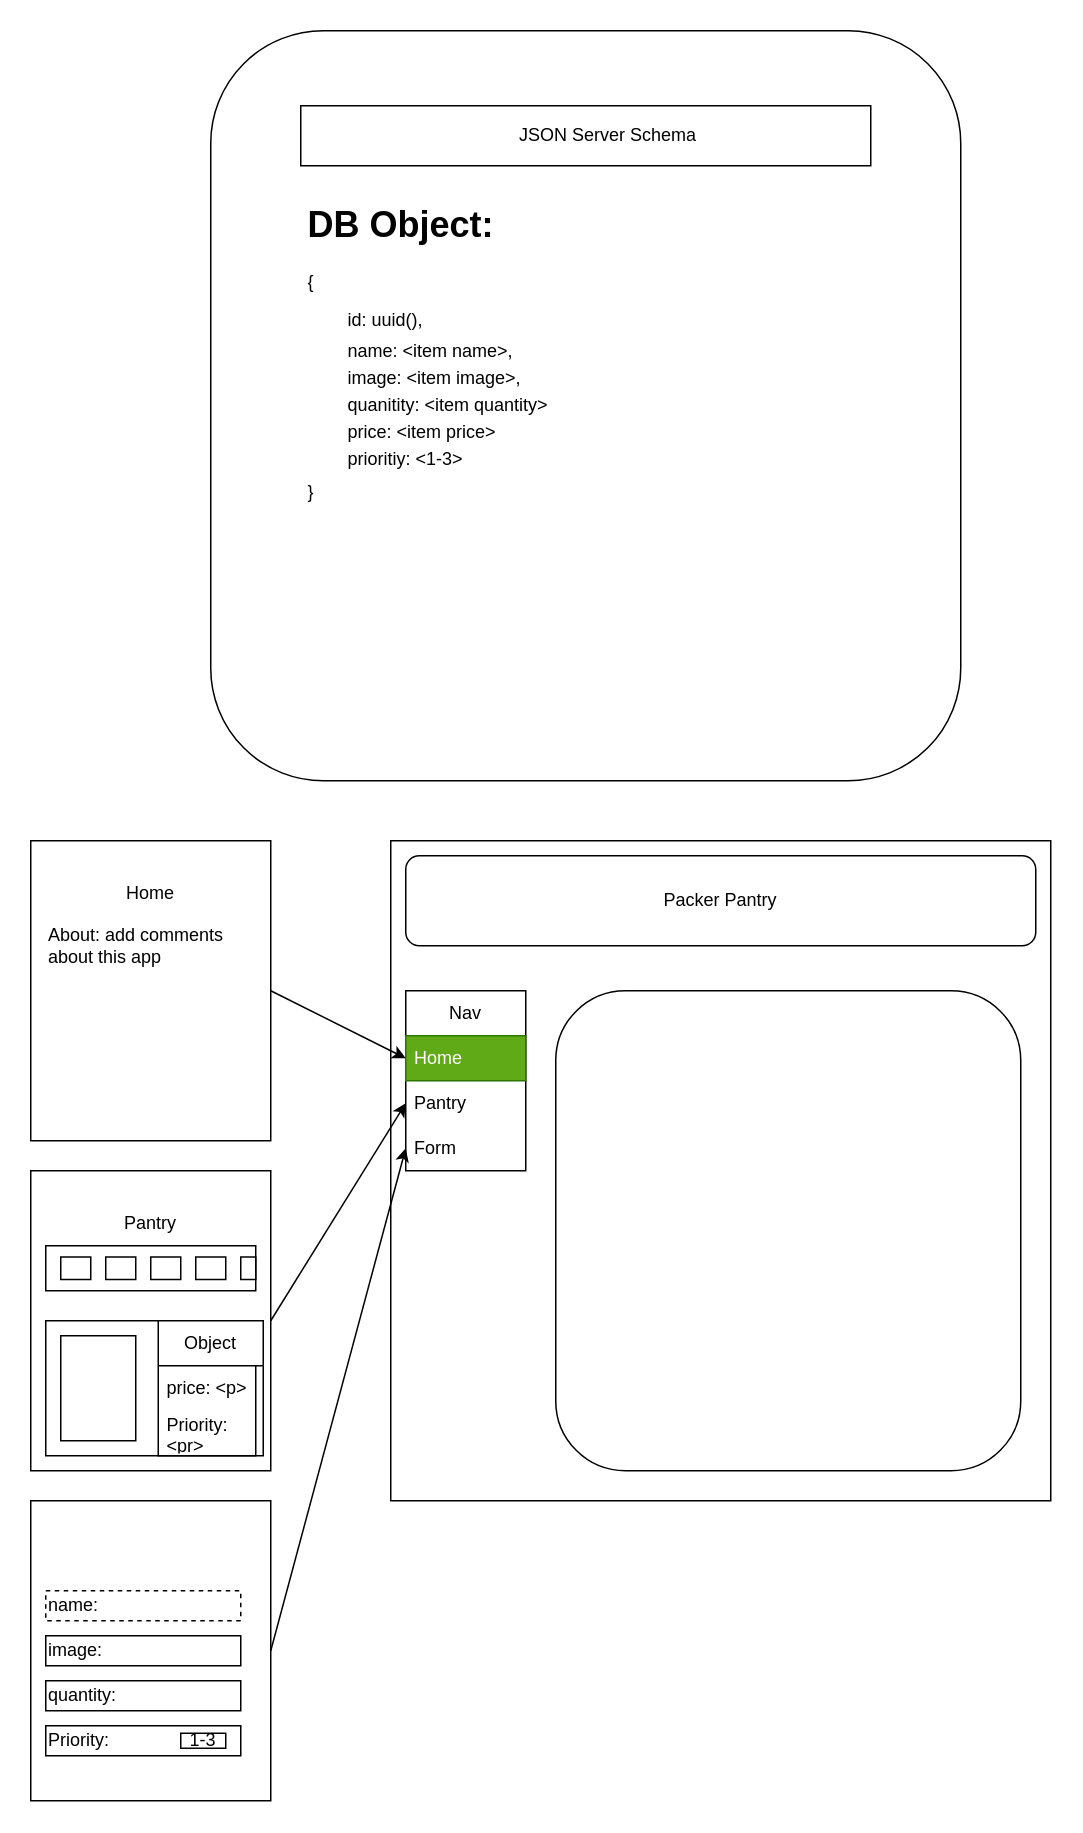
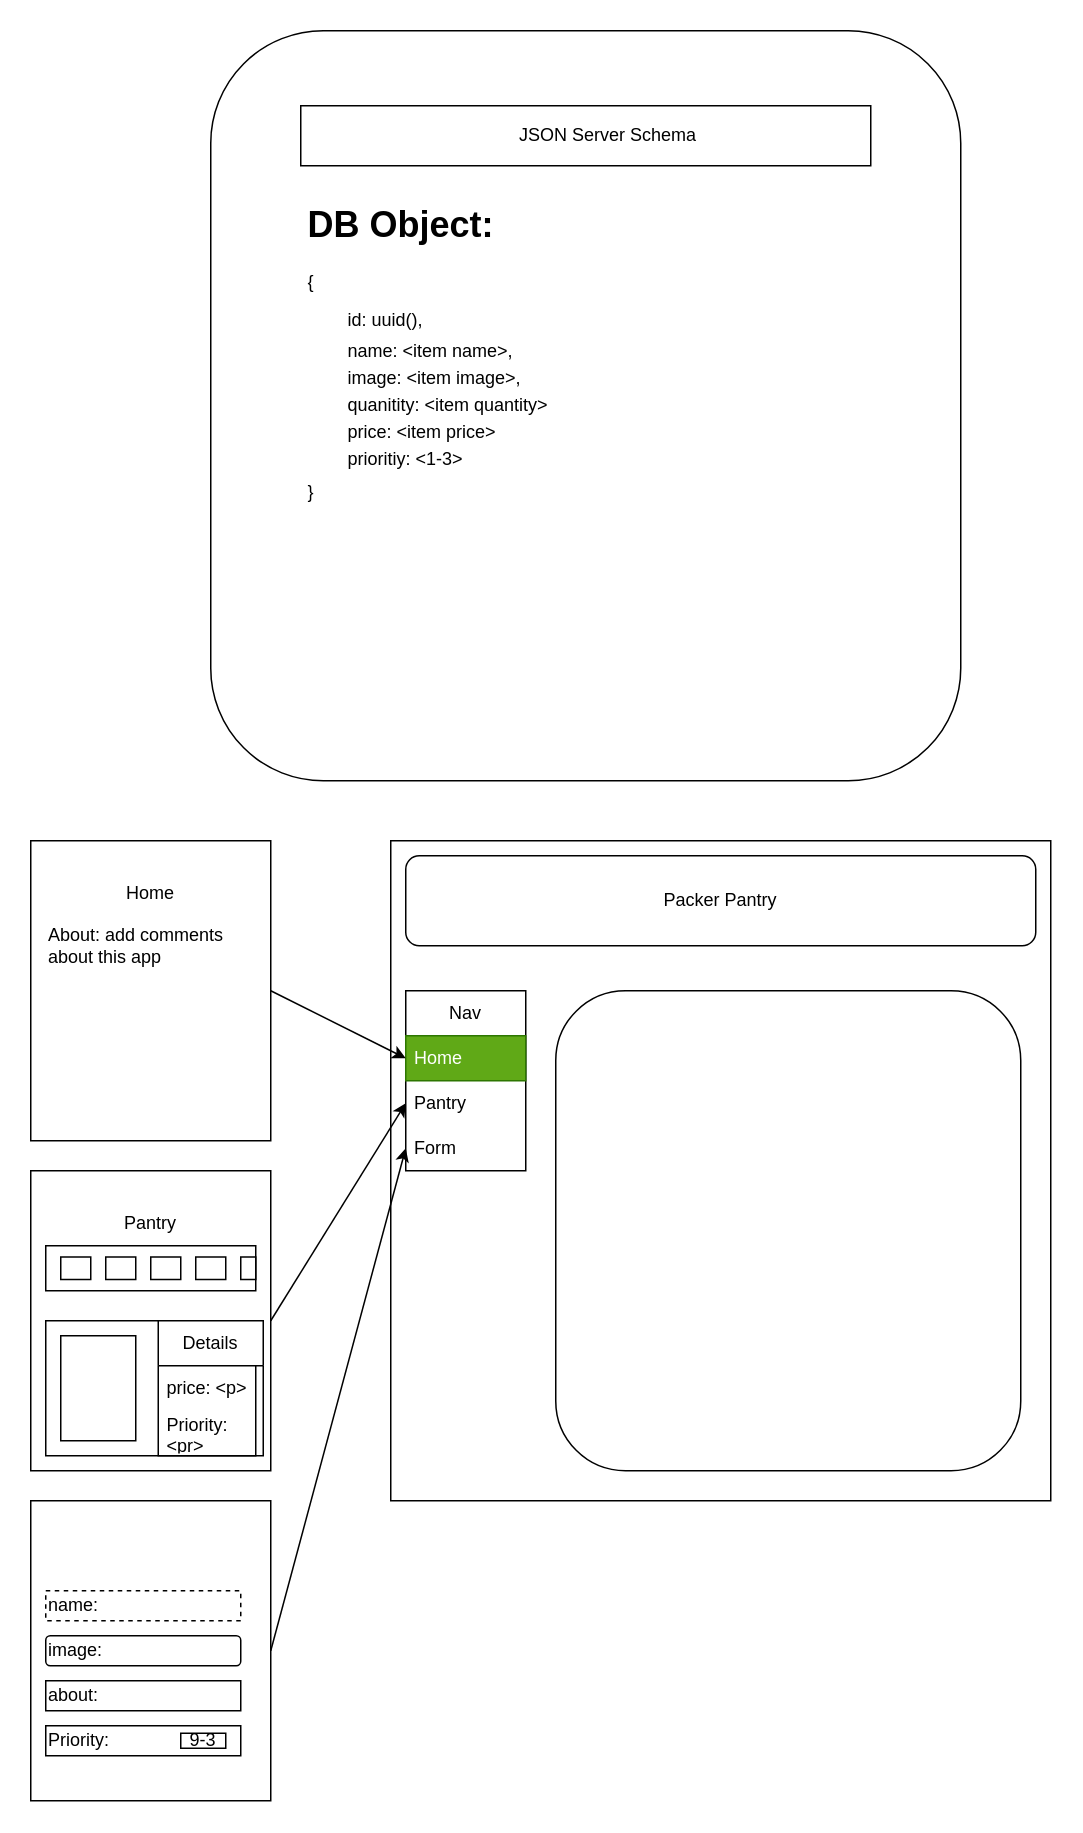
node "Object": label "Object" -> "Details"
node "image:": shape rectangle -> rounded rectangle
node "quantity:": label "quantity:" -> "about:"
node "1-3": label "1-3" -> "9-3"
